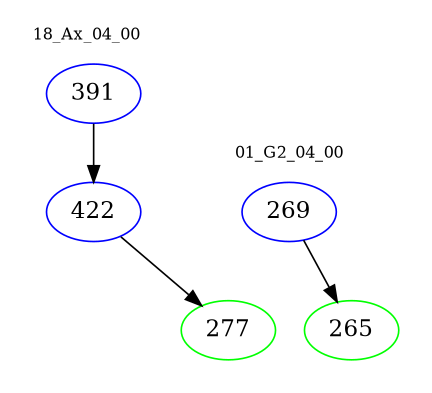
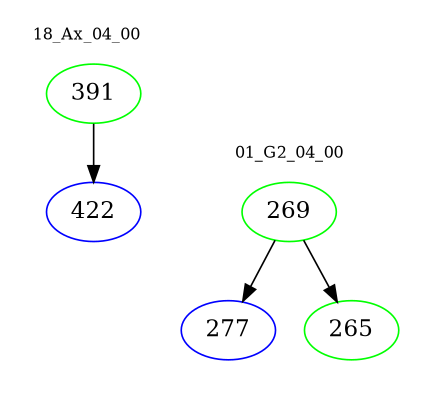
node "391": color blue -> green
node "269": color blue -> green
edge "422" -> "277": now "269" -> "277"
node "277": color green -> blue
